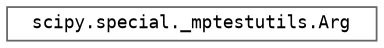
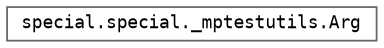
node "scipy.special._mptestutils.Arg": label "scipy.special._mptestutils.Arg" -> "special.special._mptestutils.Arg"
